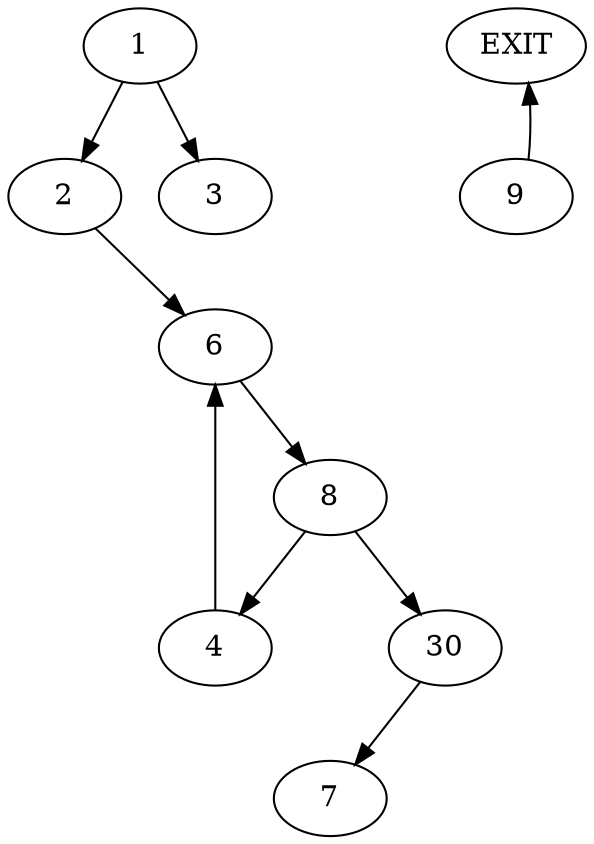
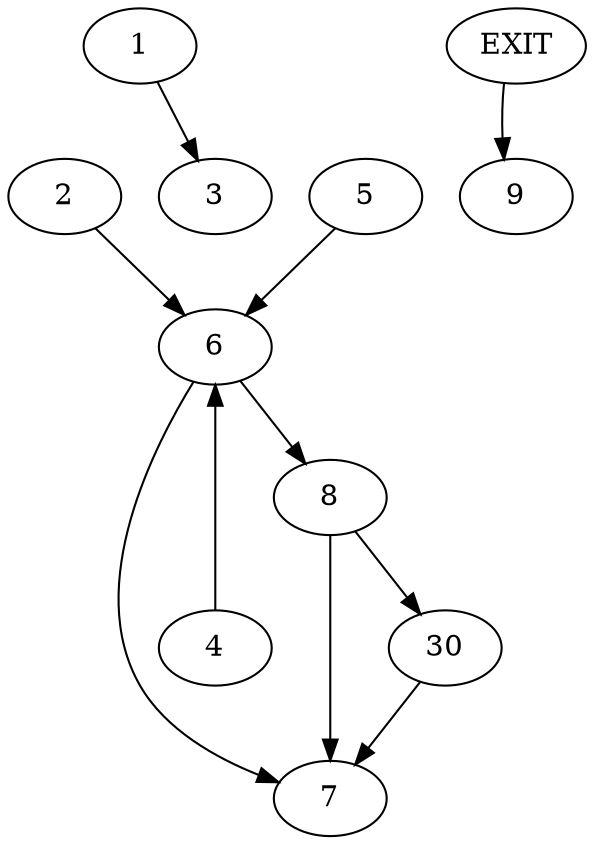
edge "1" -> "2": removed
edge "9" -> "EXIT": reversed
node "5": added
edge "8" -> "4": now "8" -> "7"
edge "6" -> "7": added
